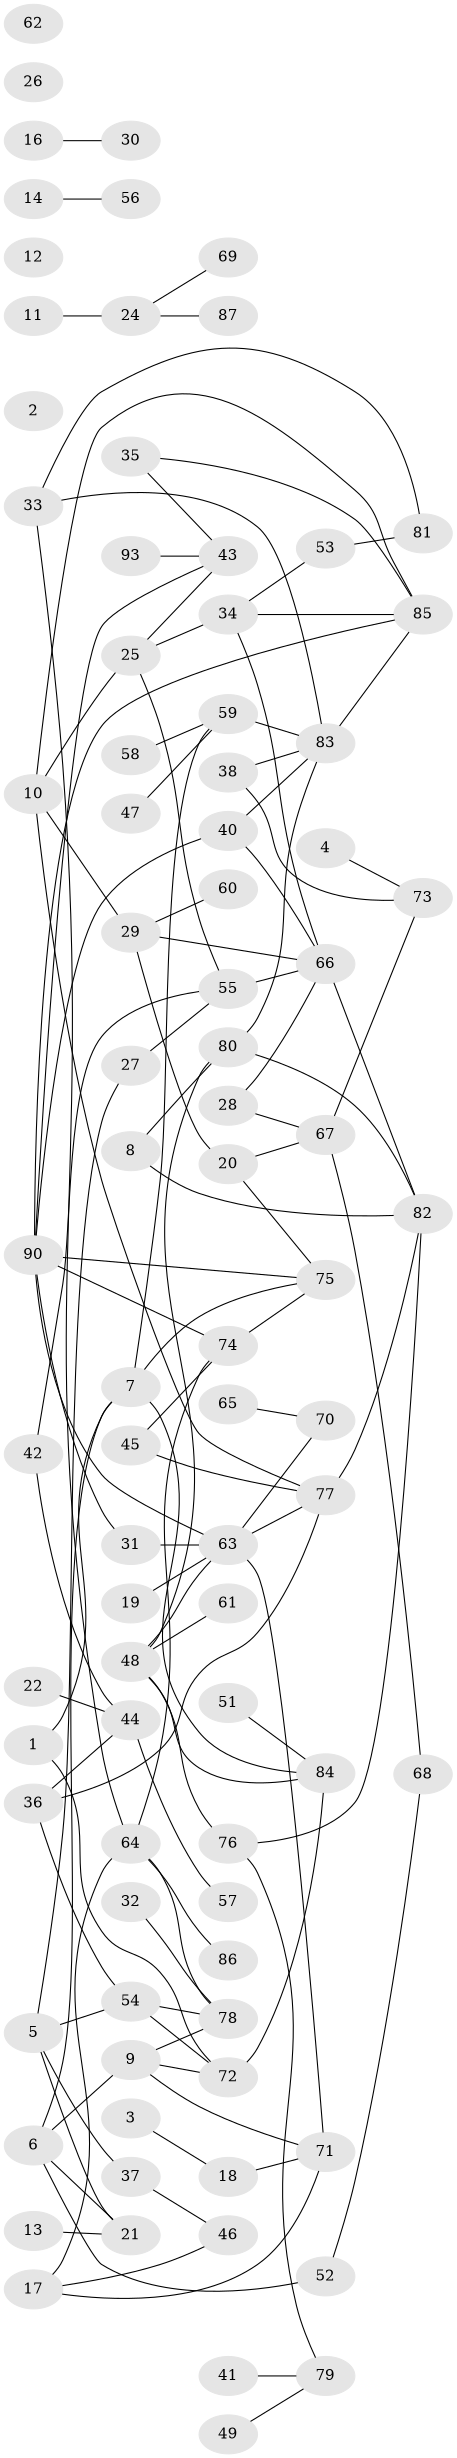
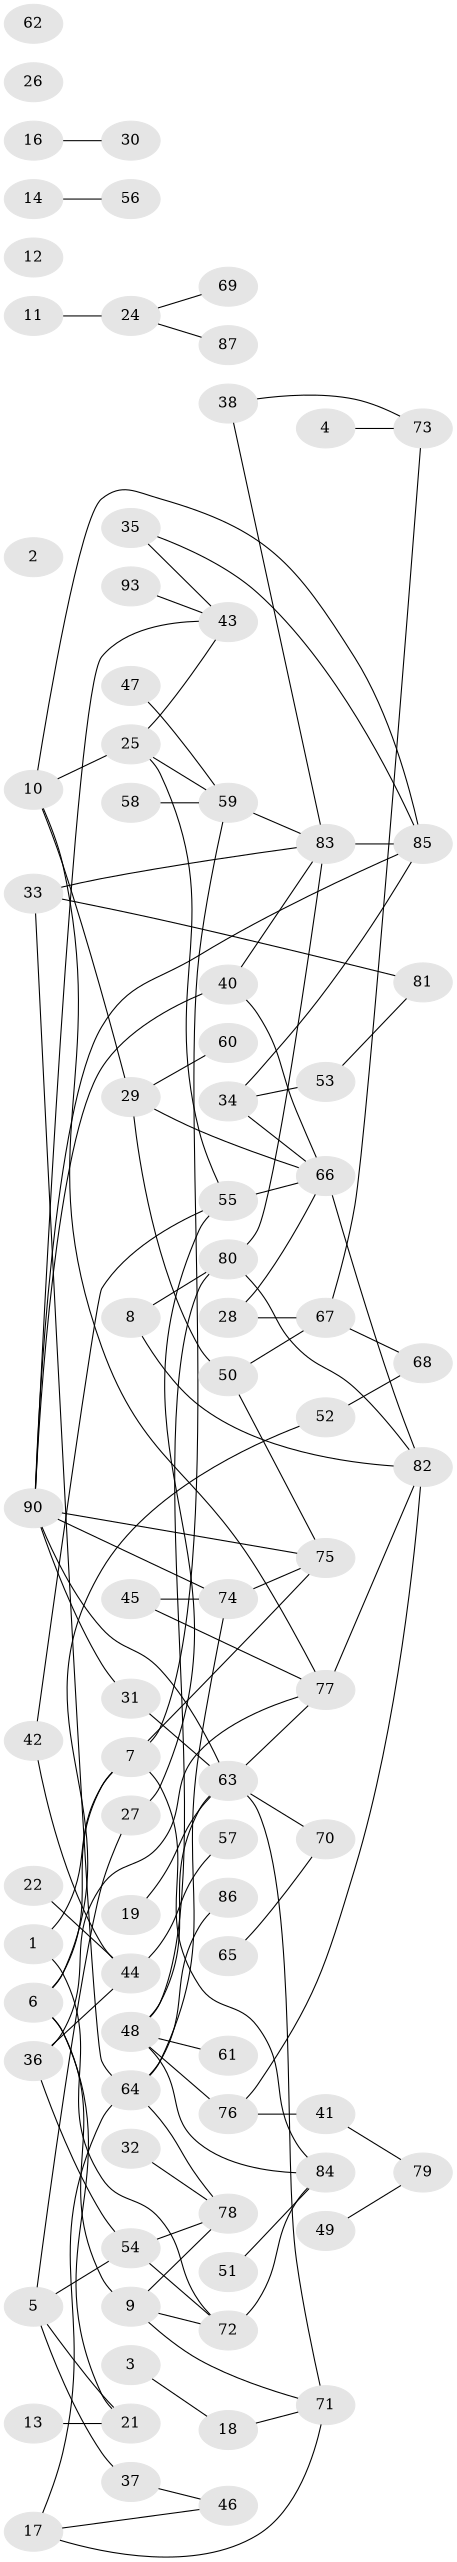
edge "34" -- "25": now "59" -- "25"
node "20": label "20" -> "50"
edge "76" -- "79": now "76" -- "41"
